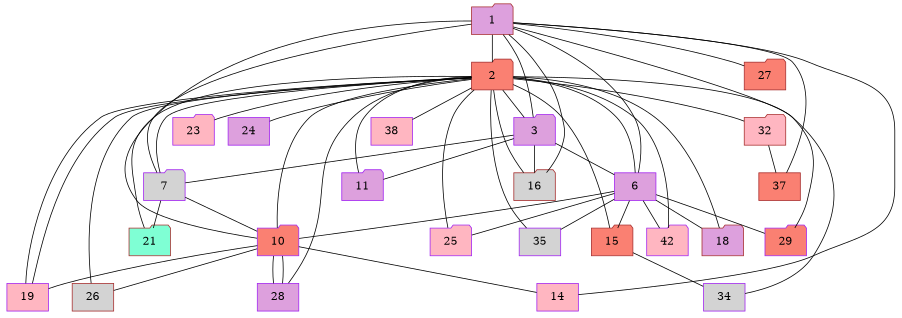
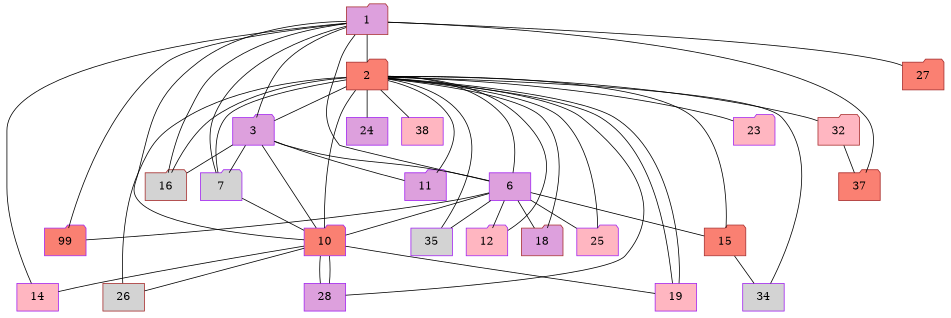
edge "3" -- "10": added
node "37": shape box -> folder
node "21": removed
node "42": label "42" -> "12"
node "29": label "29" -> "99"
